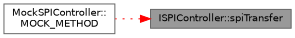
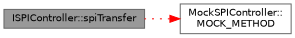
edge "MockSPIController:: MOCK_METHOD" -> "ISPIController::spiTransfer": reversed
